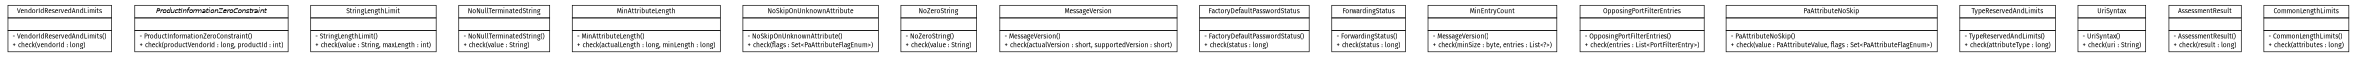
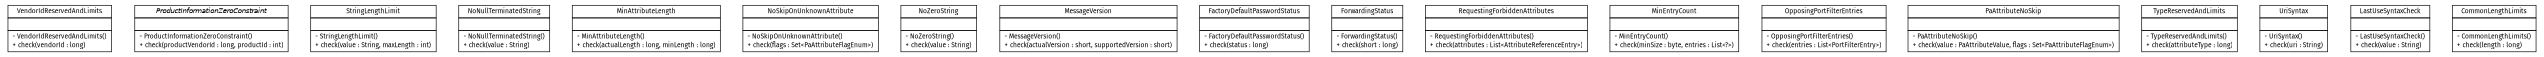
node "RequestingForbiddenAttributes": added
node "AssessmentResult": removed
node "LastUseSyntaxCheck": added
node "MinEntryCount": text "- MessageVersion()" -> "- MinEntryCount()"
node "ForwardingStatus": text "+ check(status : long)" -> "+ check(short : long)"
node "CommonLengthLimits": text "+ check(attributes : long)" -> "+ check(length : long)"
